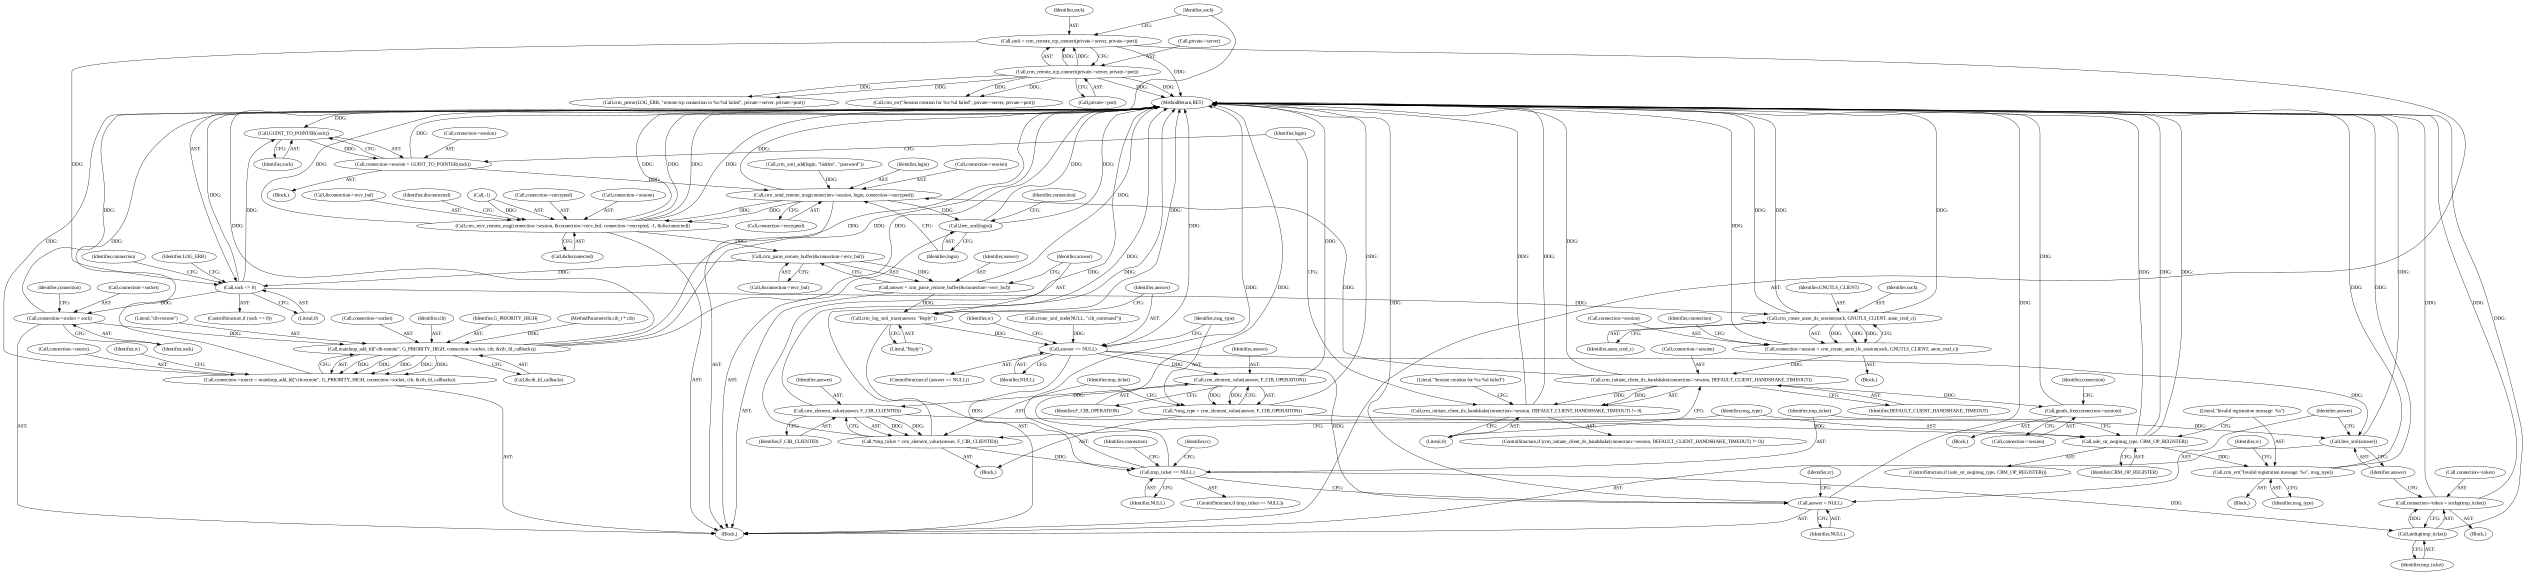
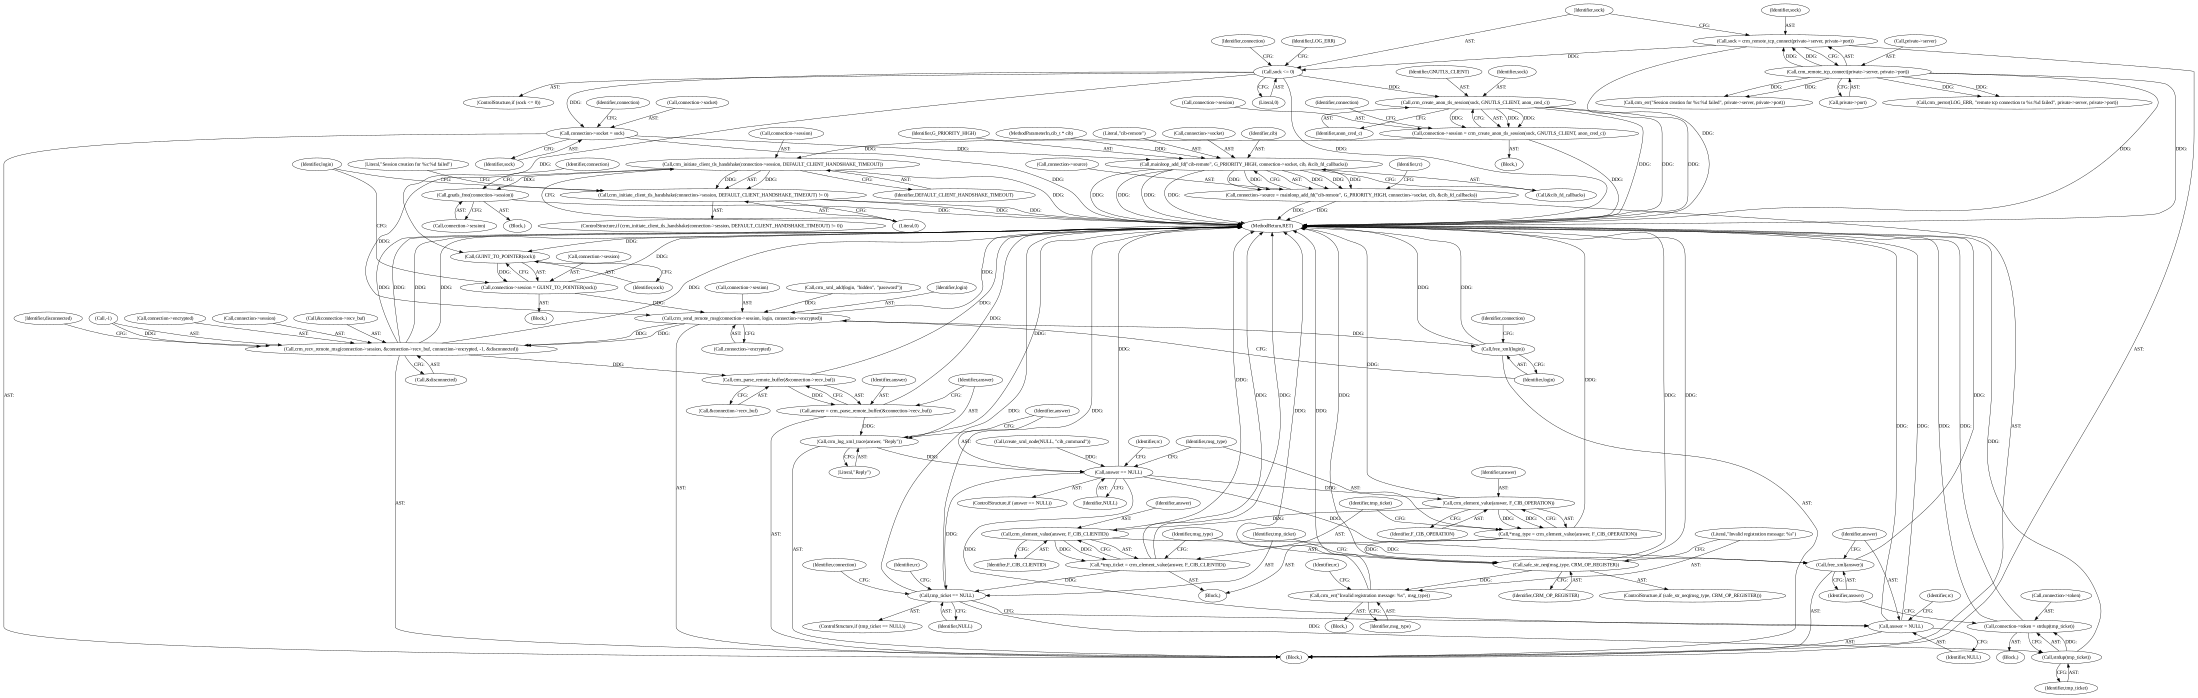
edge "(Call,crm_parse_remote_buffer(&connection->recv_buf))" -> "(Call,sock <= 0)": now "(Call,crm_parse_remote_buffer(&connection->recv_buf))" -> "(MethodReturn,RET)"
